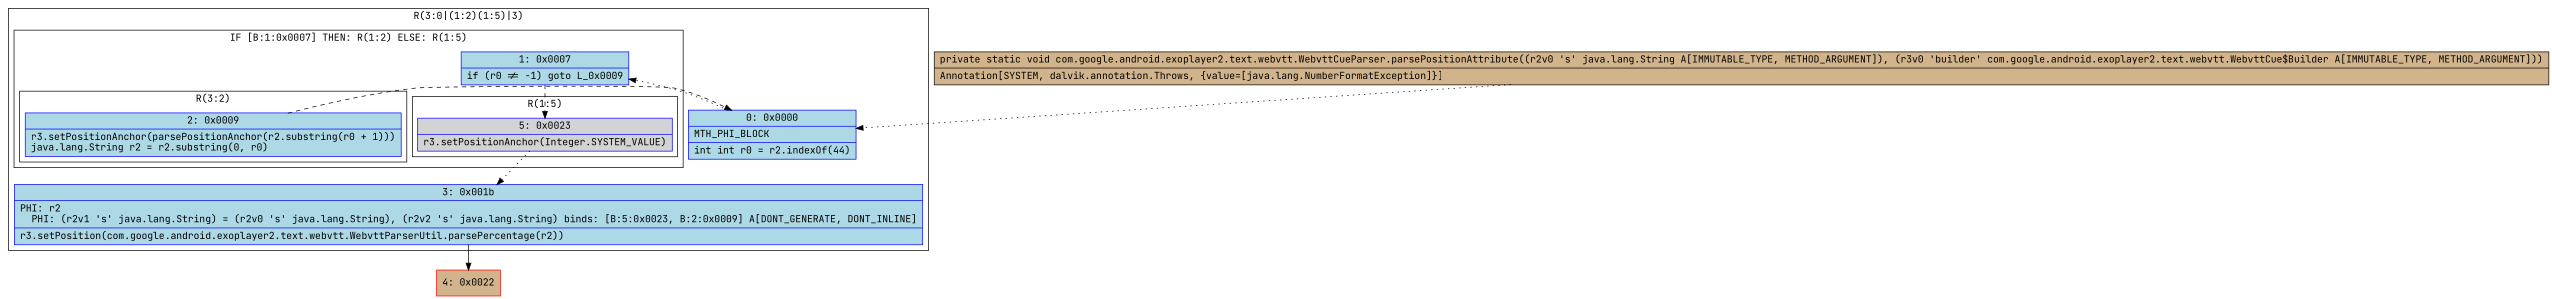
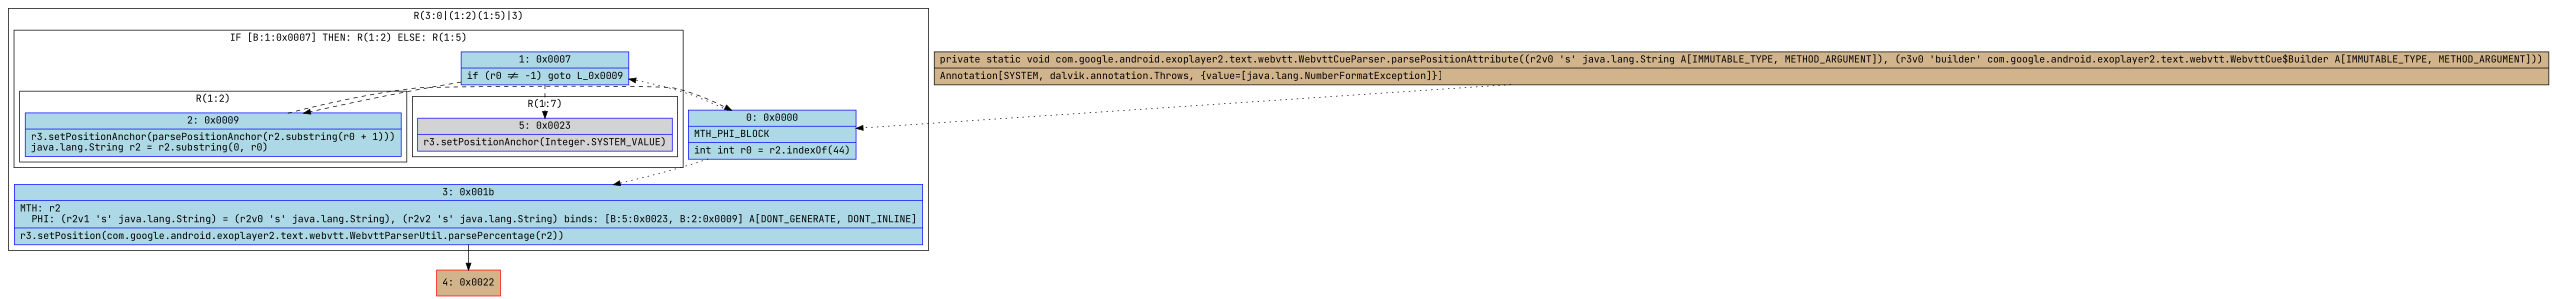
cluster "R(3:2)": label "R(3:2)" -> "R(1:2)"
edge "1: 0x0007" -> "2: 0x0009": added
cluster "R(1:5)": label "R(1:5)" -> "R(1:7)"
edge "5: 0x0023" -> "3: 0x001b": now "0: 0x0000" -> "3: 0x001b"
node "3: 0x001b": text "PHI: r2" -> "MTH: r2"
